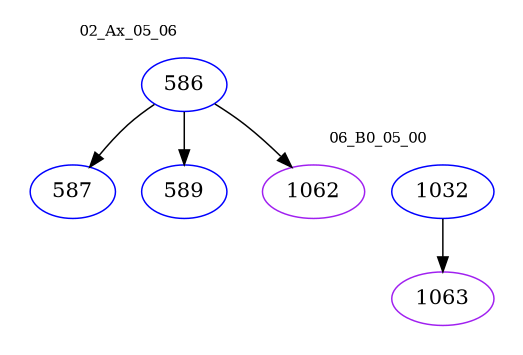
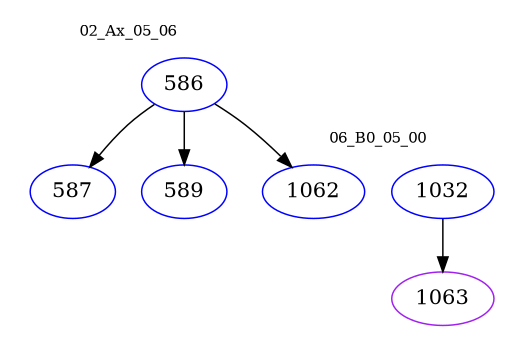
node "1062": color purple -> blue
